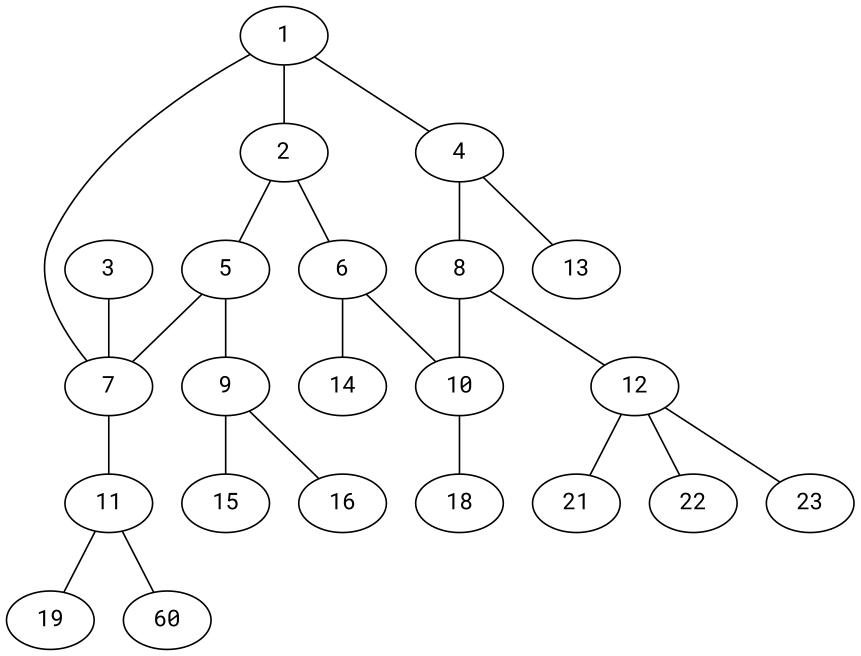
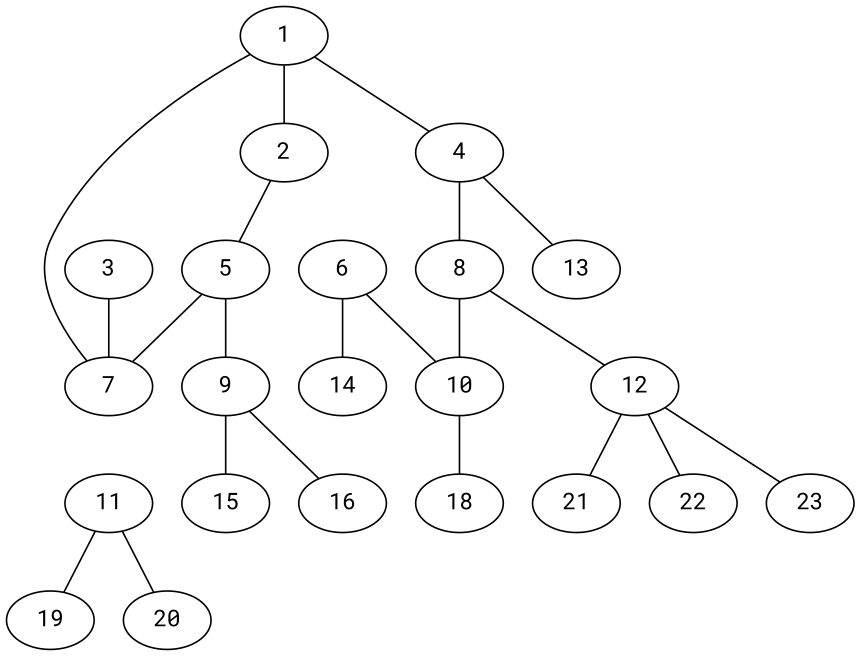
edge "2" -- "6": removed
edge "7" -- "11": removed
node "60": label "60" -> "20"
